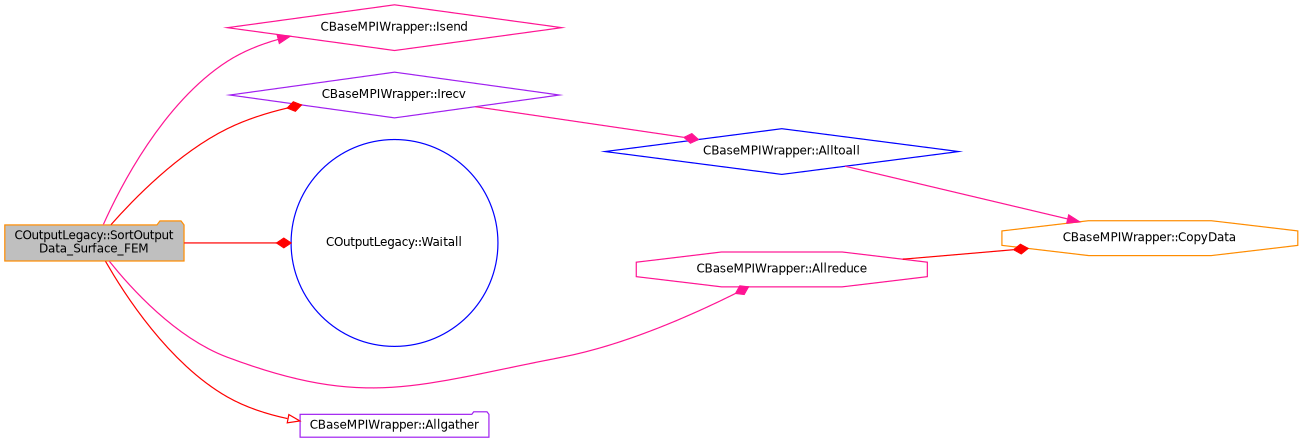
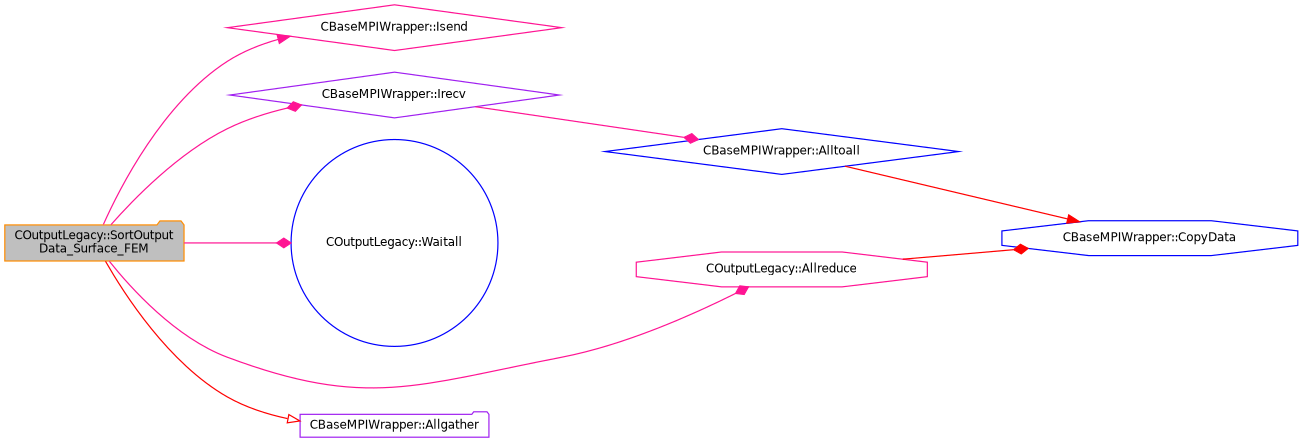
edge "COutputLegacy::SortOutput Data_Surface_FEM" -> "CBaseMPIWrapper::Irecv": color red -> deeppink
edge "CBaseMPIWrapper::Alltoall" -> "CBaseMPIWrapper::CopyData": color deeppink -> red
node "CBaseMPIWrapper::CopyData": color darkorange -> blue
edge "COutputLegacy::SortOutput Data_Surface_FEM" -> "COutputLegacy::Waitall": color red -> deeppink
node "CBaseMPIWrapper::Allreduce": label "CBaseMPIWrapper::Allreduce" -> "COutputLegacy::Allreduce"
